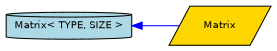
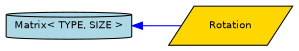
node "Matrix": label "Matrix" -> "Rotation"
